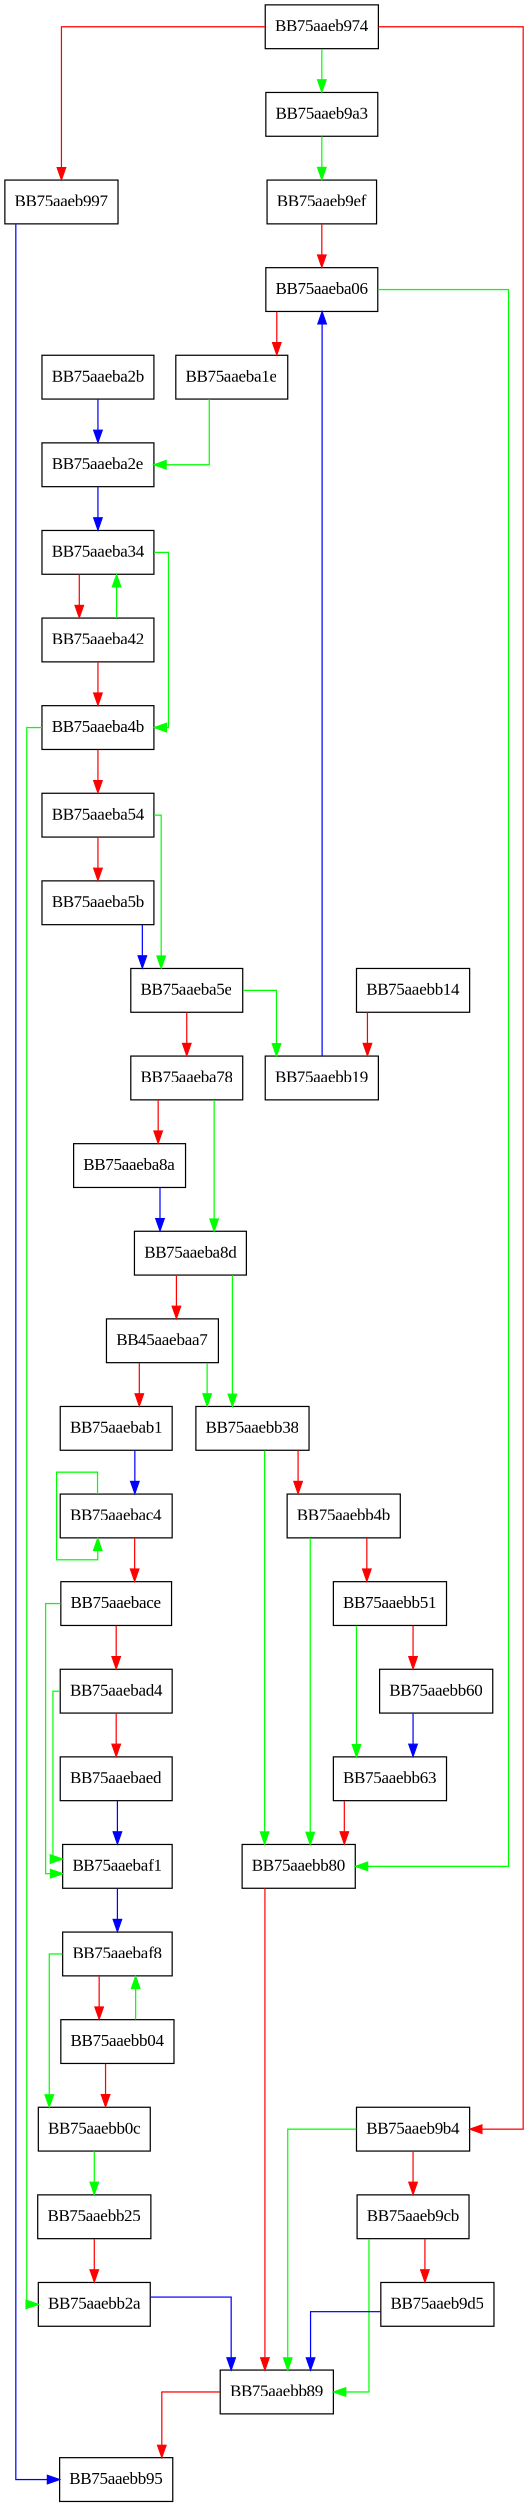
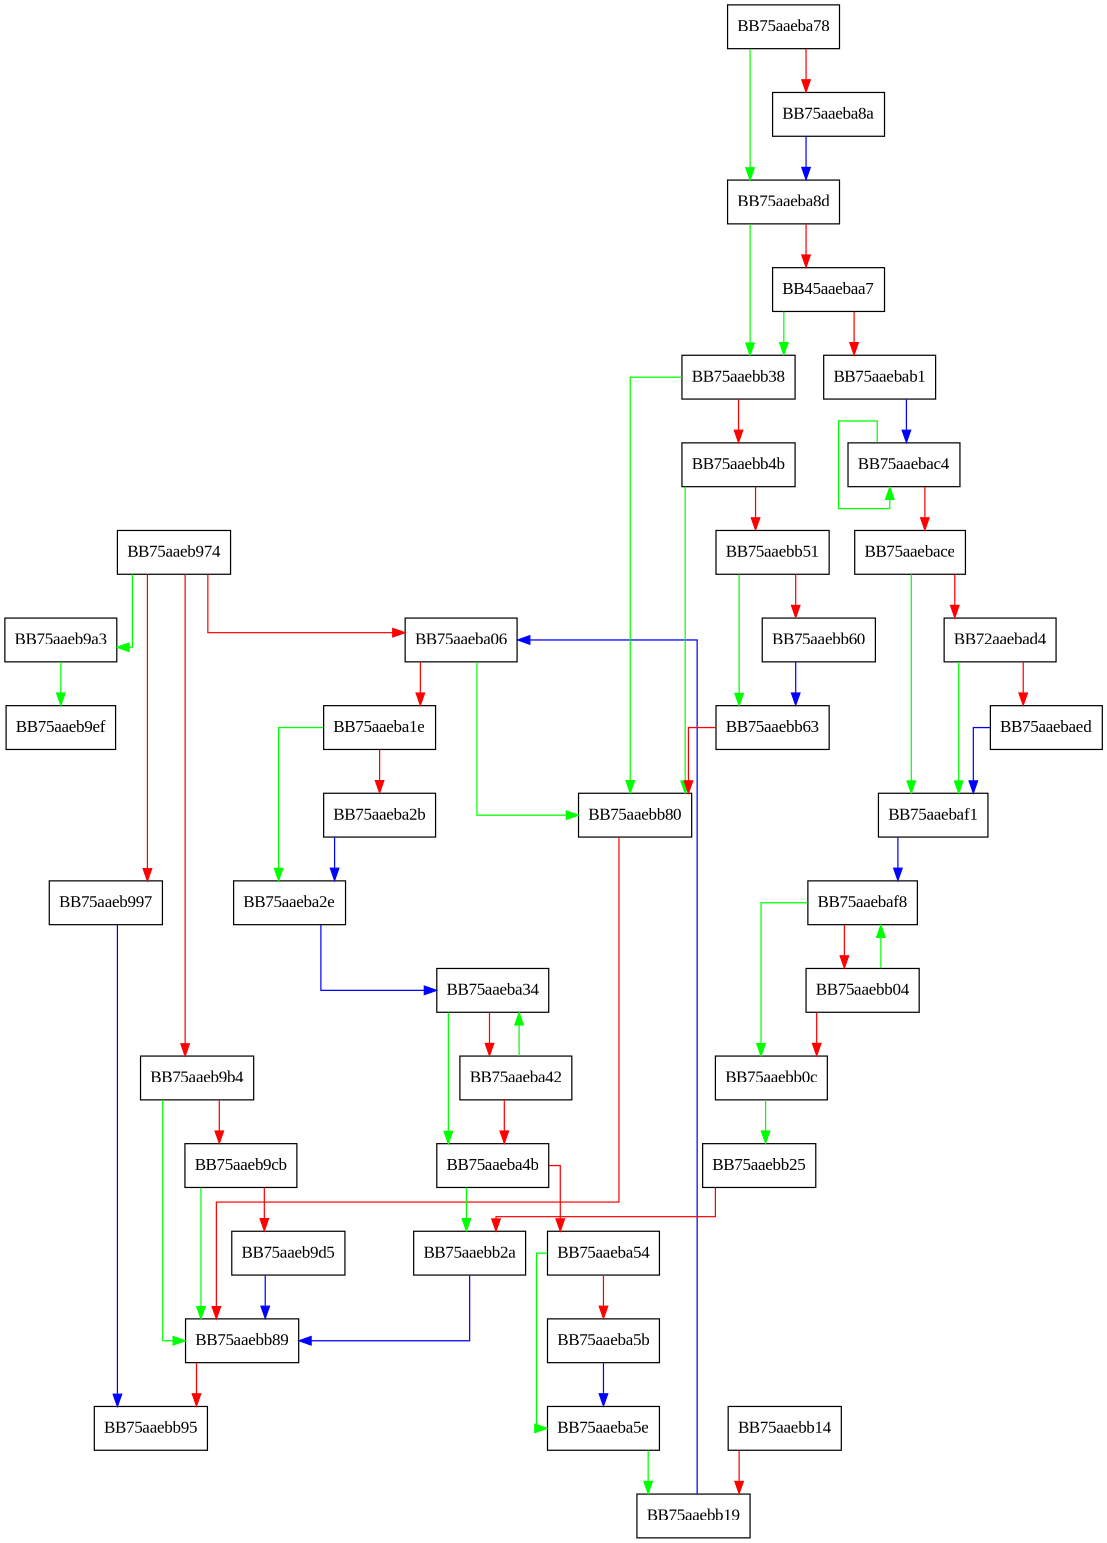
edge "BB75aaeb9ef" -> "BB75aaeba06": now "BB75aaeb974" -> "BB75aaeba06"
edge "BB75aaeba1e" -> "BB75aaeba2b": added
edge "BB75aaeba5e" -> "BB75aaeba78": removed
node "BB75aaebad4": label "BB75aaebad4" -> "BB72aaebad4"
